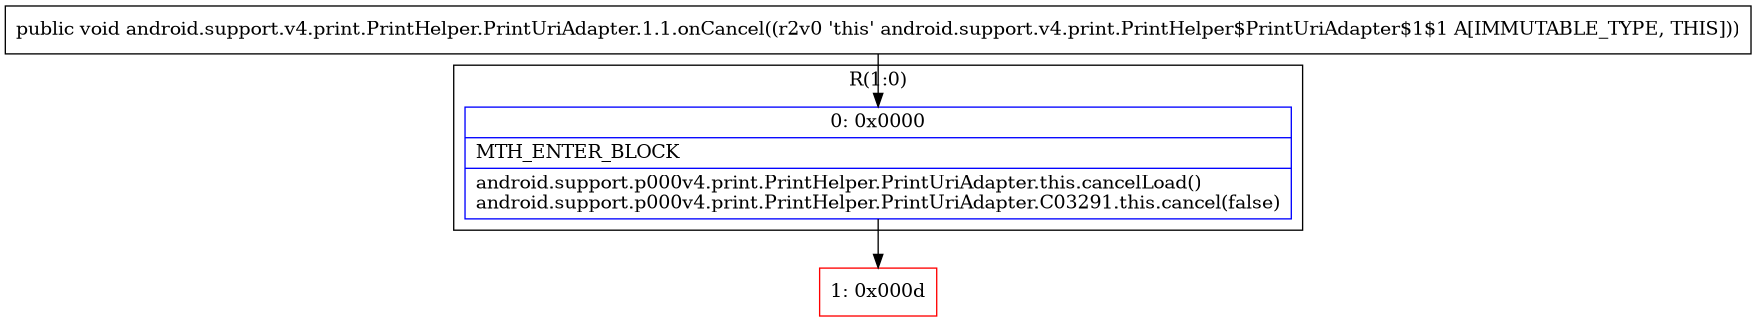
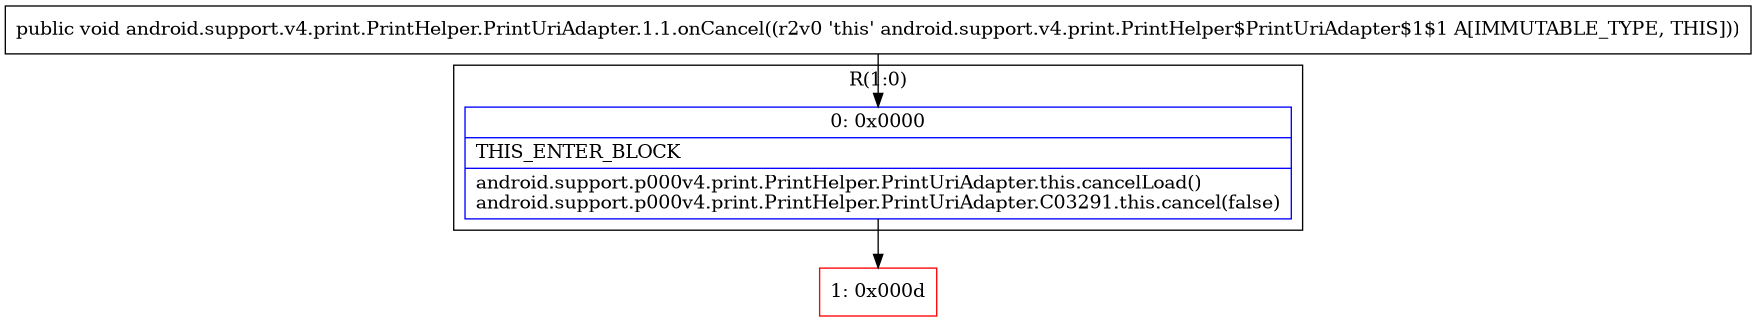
node "0: 0x0000": text "MTH_ENTER_BLOCK" -> "THIS_ENTER_BLOCK"
